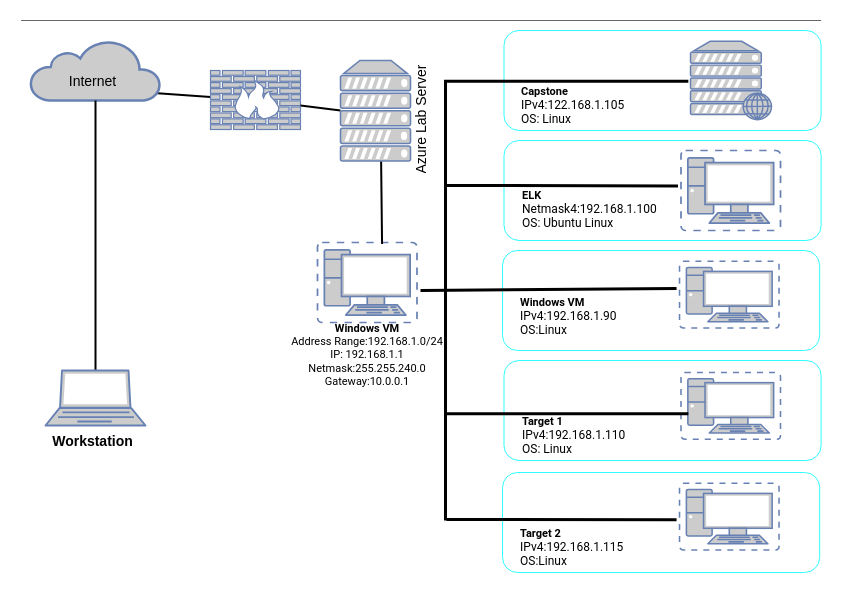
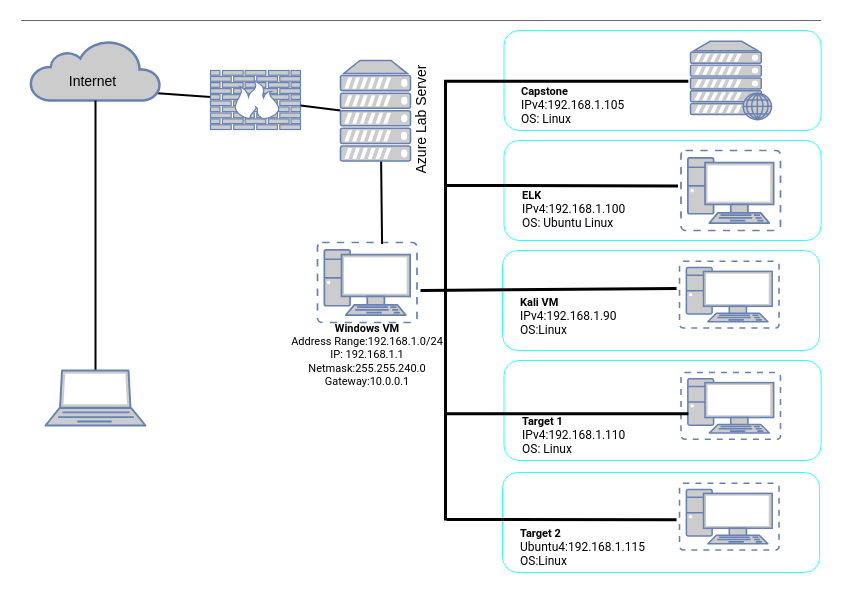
node "Capstone IPv4:122.168.1.105 OS: Linux": label "Capstone IPv4:122.168.1.105 OS: Linux" -> "Capstone IPv4:192.168.1.105 OS: Linux"
node "ELK Netmask4:192.168.1.100 OS: Ubuntu Linux": label "ELK Netmask4:192.168.1.100 OS: Ubuntu Linux" -> "ELK IPv4:192.168.1.100 OS: Ubuntu Linux"
node "Windows VM IPv4:192.168.1.90 OS:Linux": label "Windows VM IPv4:192.168.1.90 OS:Linux" -> "Kali VM IPv4:192.168.1.90 OS:Linux"
node "Workstation": removed
node "Target 2 IPv4:192.168.1.115 OS:Linux": label "Target 2 IPv4:192.168.1.115 OS:Linux" -> "Target 2 Ubuntu4:192.168.1.115 OS:Linux"
